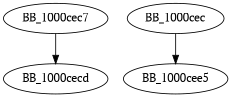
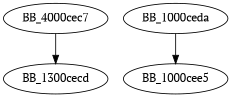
node "BB_1000cec7": label "BB_1000cec7" -> "BB_4000cec7"
node "BB_1000cec": label "BB_1000cec" -> "BB_1000ceda"
node "BB_1000cecd": label "BB_1000cecd" -> "BB_1300cecd"
